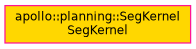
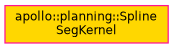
node "apollo::planning::SegKernel SegKernel": label "apollo::planning::SegKernel SegKernel" -> "apollo::planning::Spline SegKernel"
